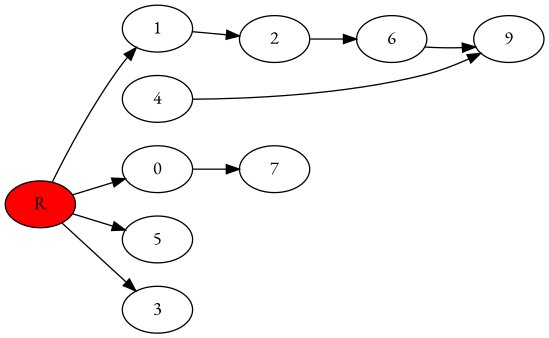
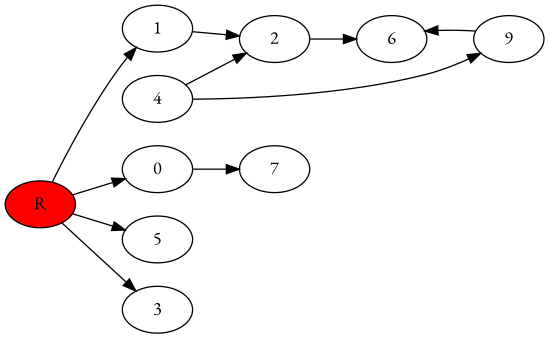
edge "6" -> "9": reversed
edge "4" -> "2": added
